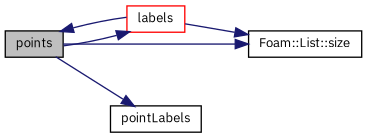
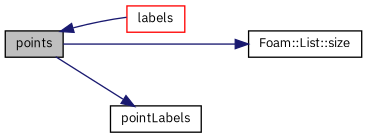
edge "labels" -> "Foam::List::size": removed
edge "points" -> "labels": removed
